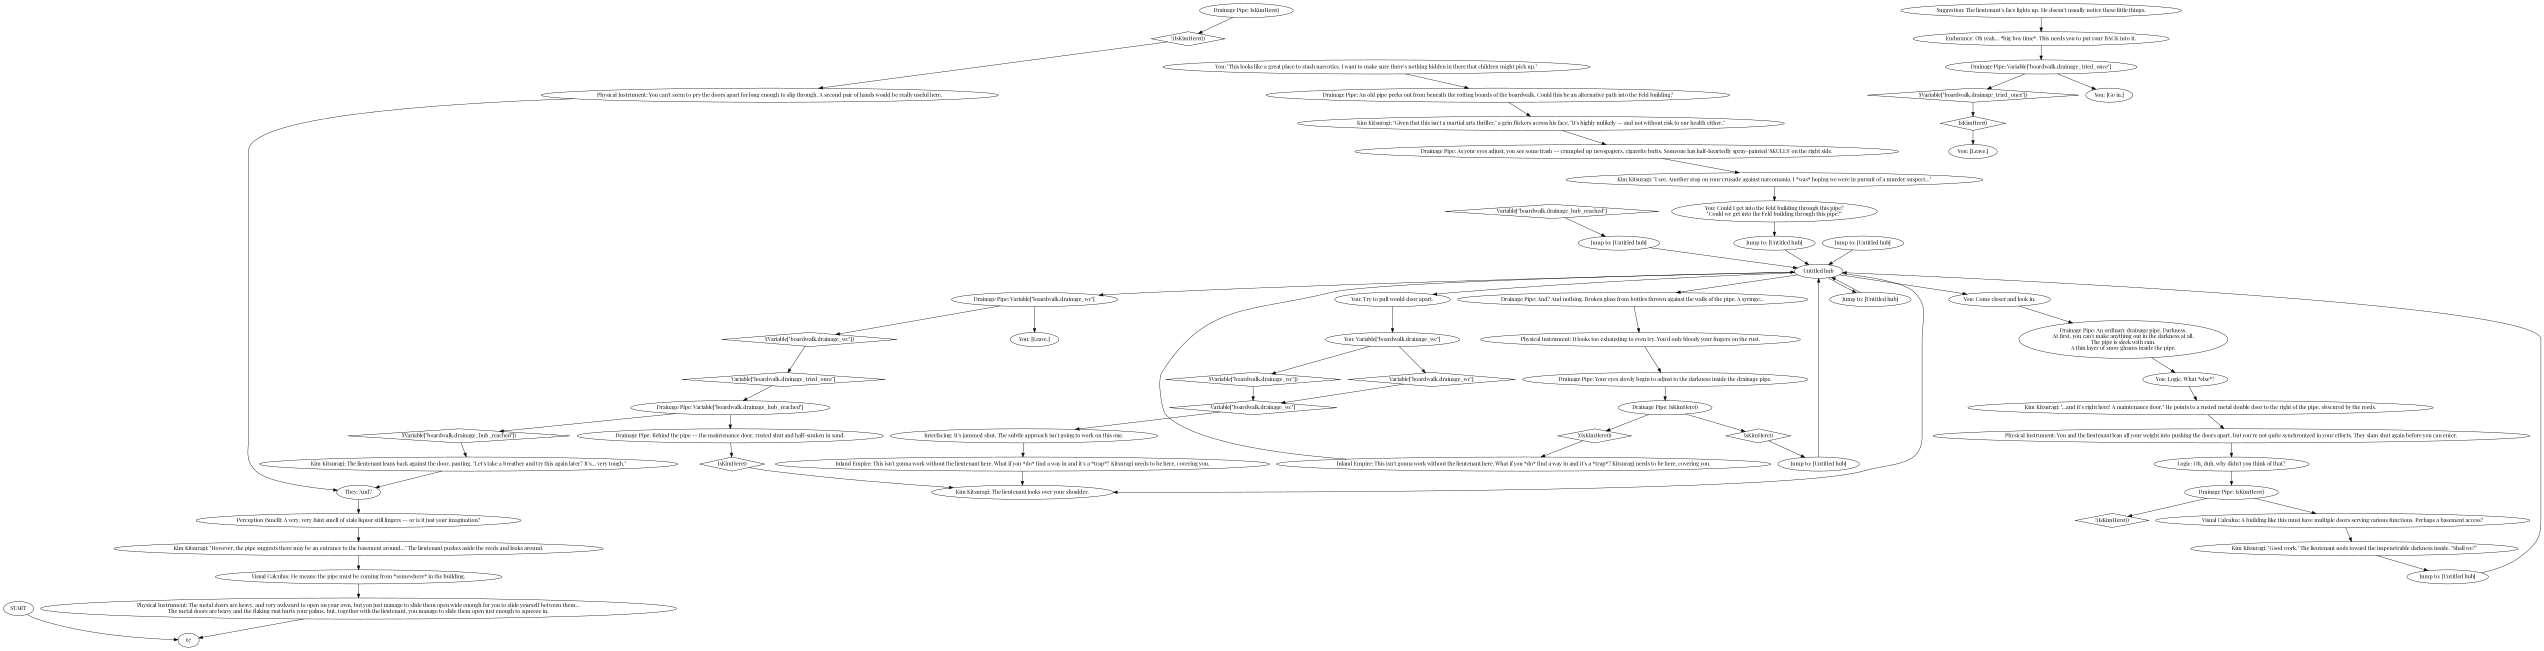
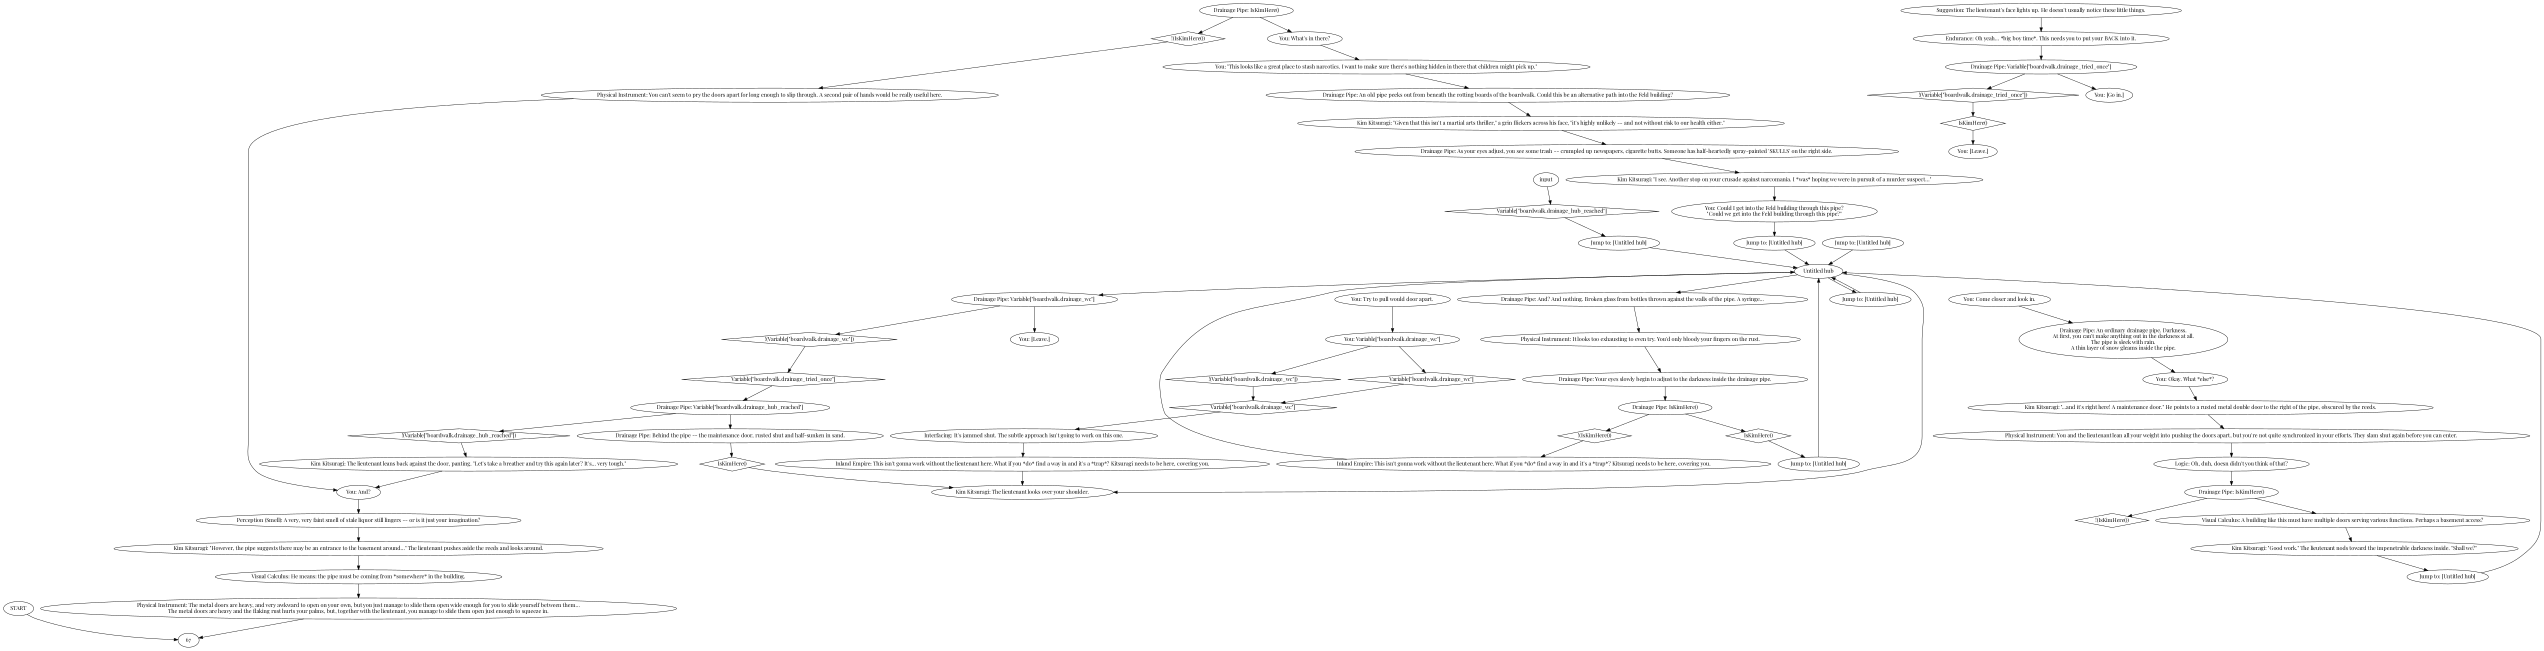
node "You: What's in there?": added
node "input": added
edge "Untitled hub" -> "You: Try to pull would door apart.": removed
edge "Untitled hub" -> "You: Come closer and look in.": removed
node "You: Logic. What *else*?": label "You: Logic. What *else*?" -> "You: Okay. What *else*?"
node "Logic: Oh, duh, why didn't you think of that?": label "Logic: Oh, duh, why didn't you think of that?" -> "Logic: Oh, duh, doesn didn't you think of that?"
node "They: And?": label "They: And?" -> "You: And?"
